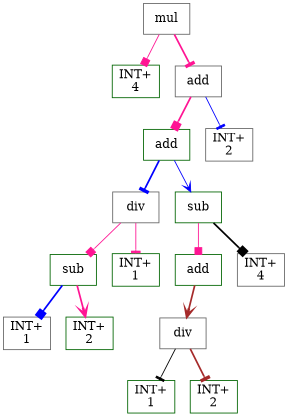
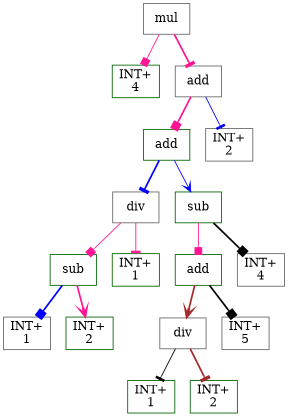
node "INT+ 5": added
